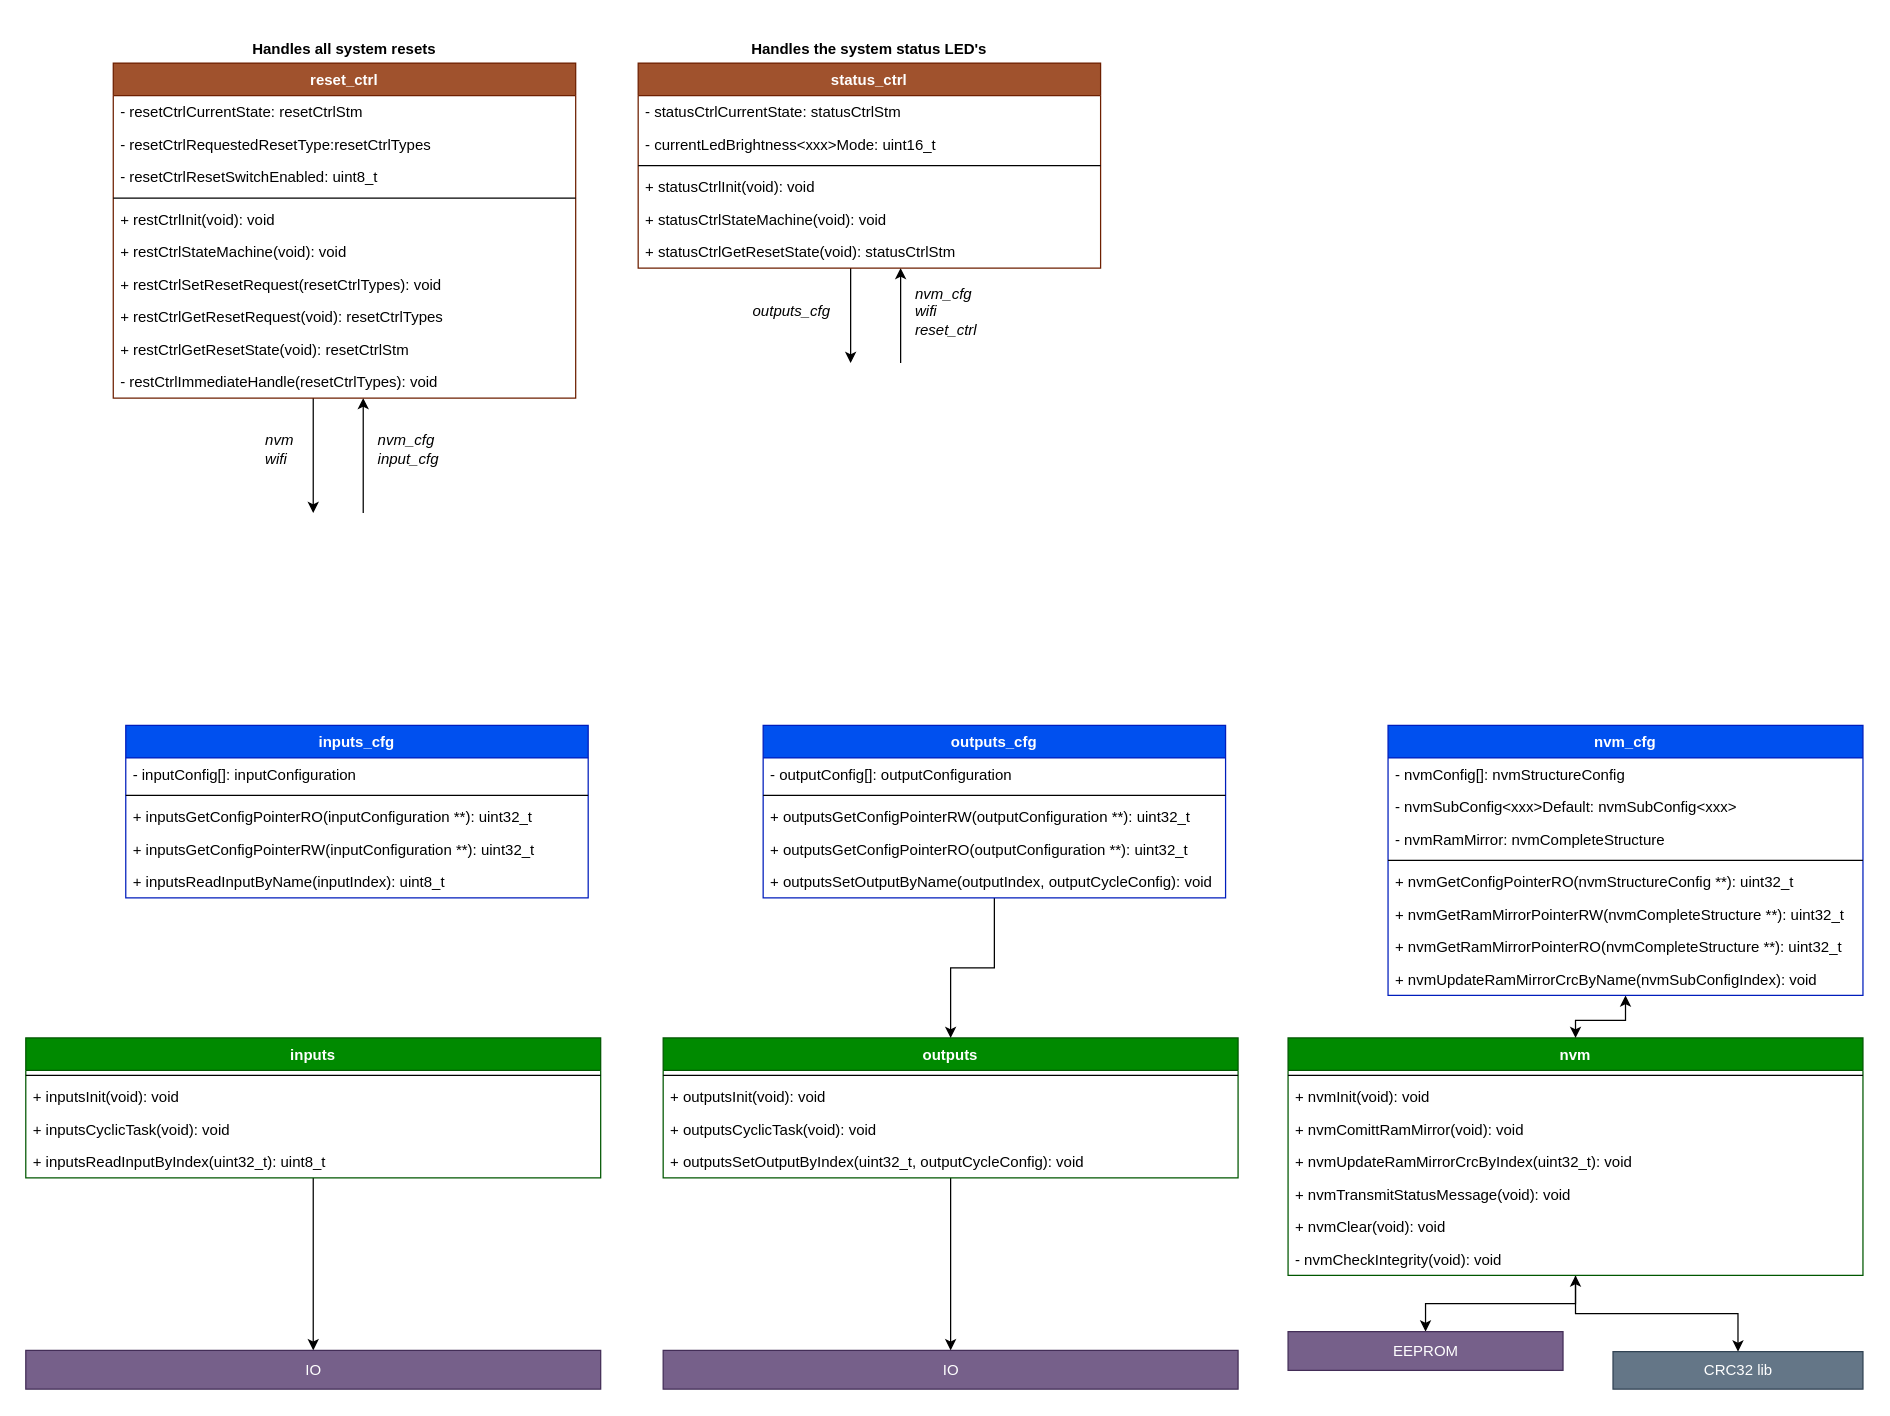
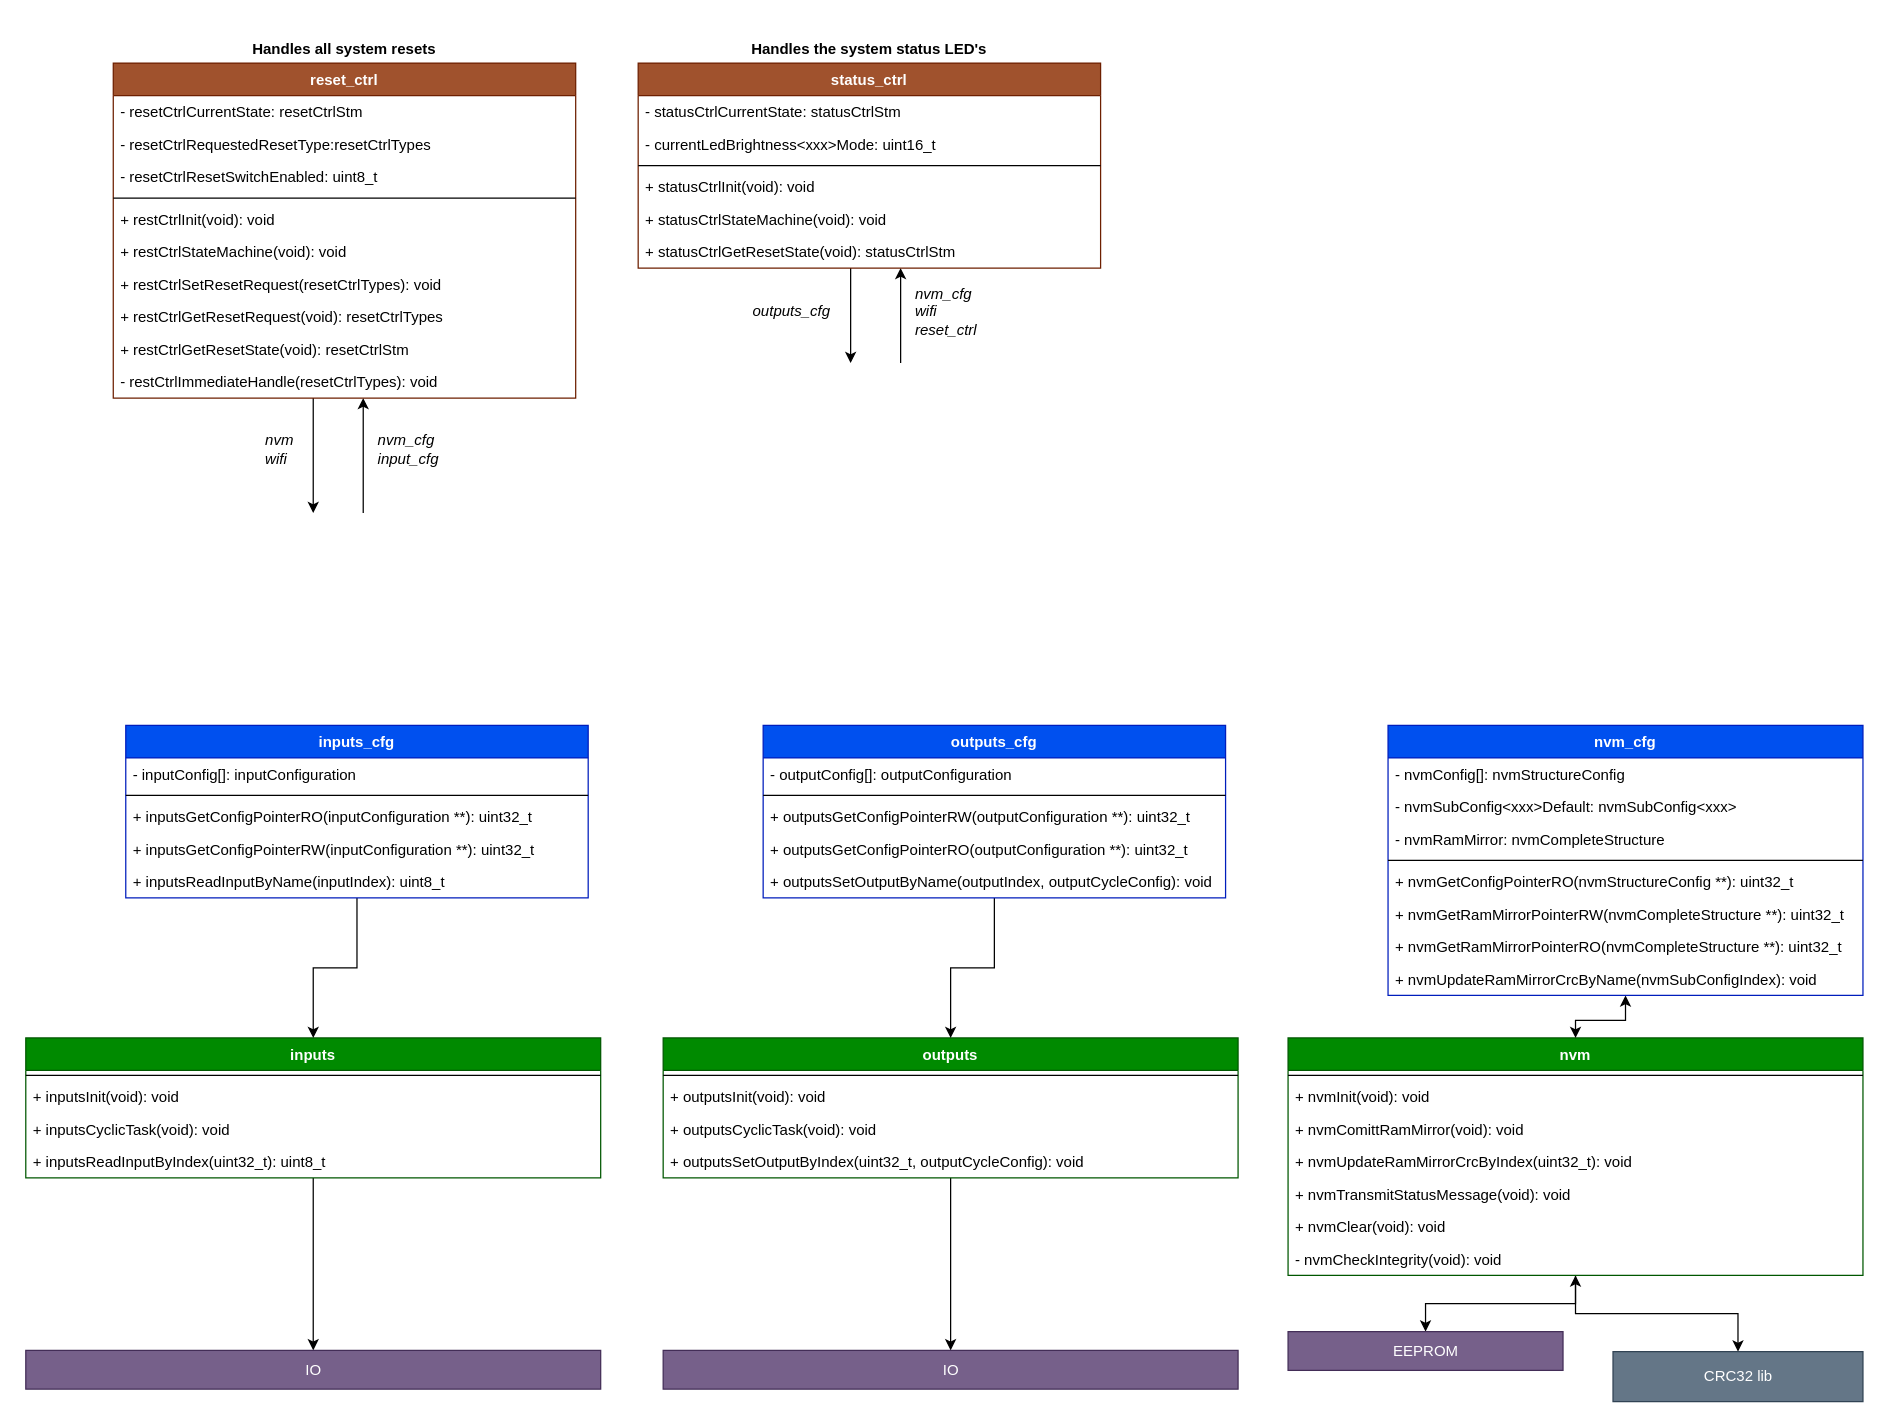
edge "inputs_cfg" -> "inputs": added
node "CRC32 lib": size 250x38 -> 250x50
